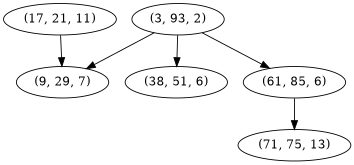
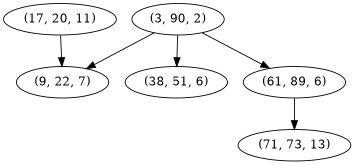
node "(17, 21, 11)": label "(17, 21, 11)" -> "(17, 20, 11)"
node "(3, 93, 2)": label "(3, 93, 2)" -> "(3, 90, 2)"
node "(9, 29, 7)": label "(9, 29, 7)" -> "(9, 22, 7)"
node "(61, 85, 6)": label "(61, 85, 6)" -> "(61, 89, 6)"
node "(71, 75, 13)": label "(71, 75, 13)" -> "(71, 73, 13)"
